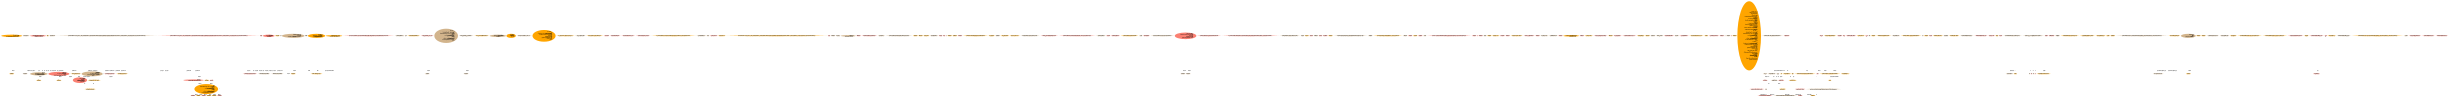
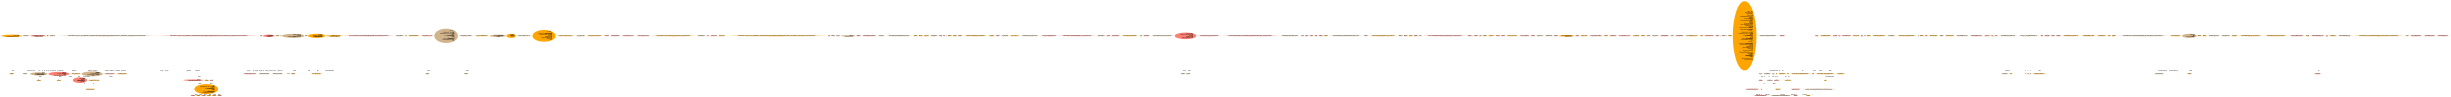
node "var tokens = tokenizerResult.SucceededWith()": fillcolor orange -> tan
node "Entry Unk.Memorize": removed
node "TargetInvocationException": added
